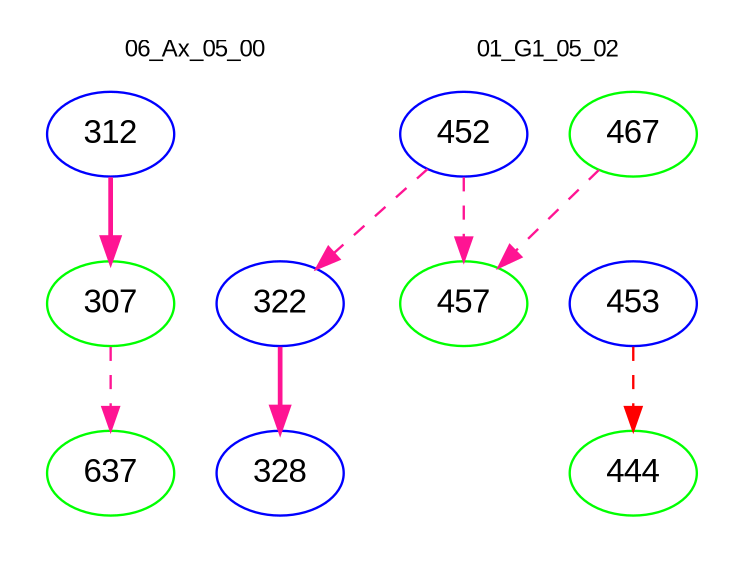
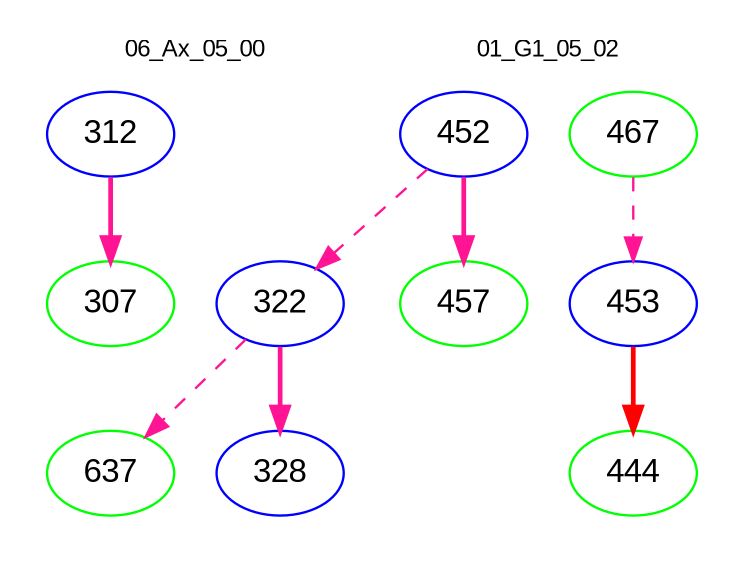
edge "452" -> "457": style dashed -> bold
edge "467" -> "457": now "467" -> "453"
edge "307" -> "637": now "322" -> "637"
edge "453" -> "444": style dashed -> bold
